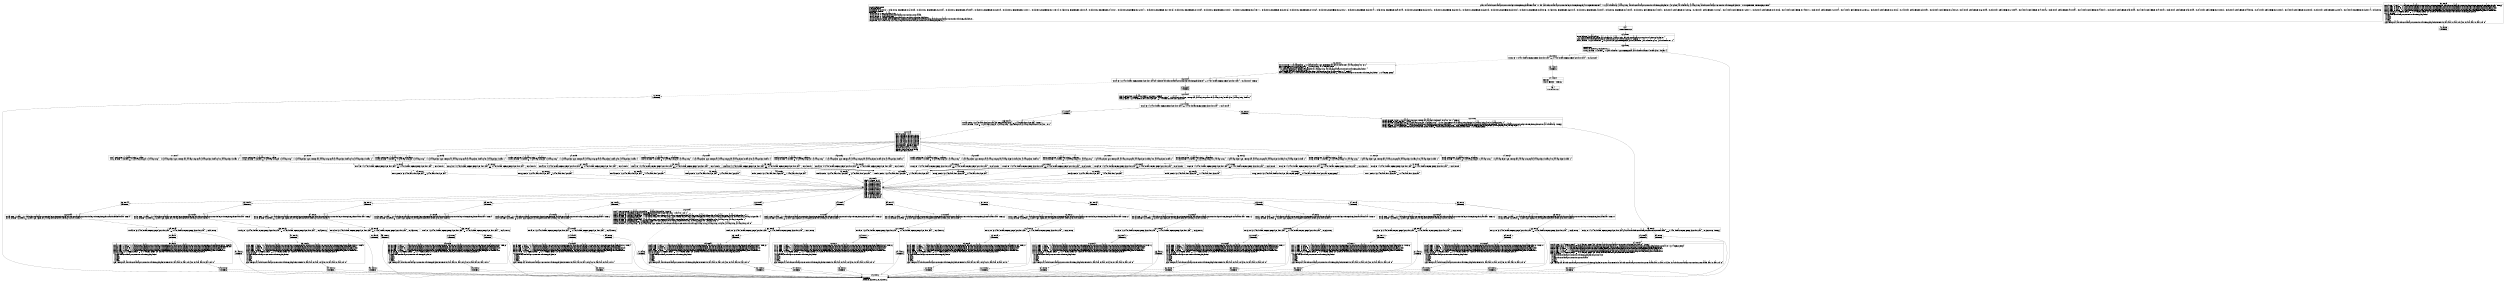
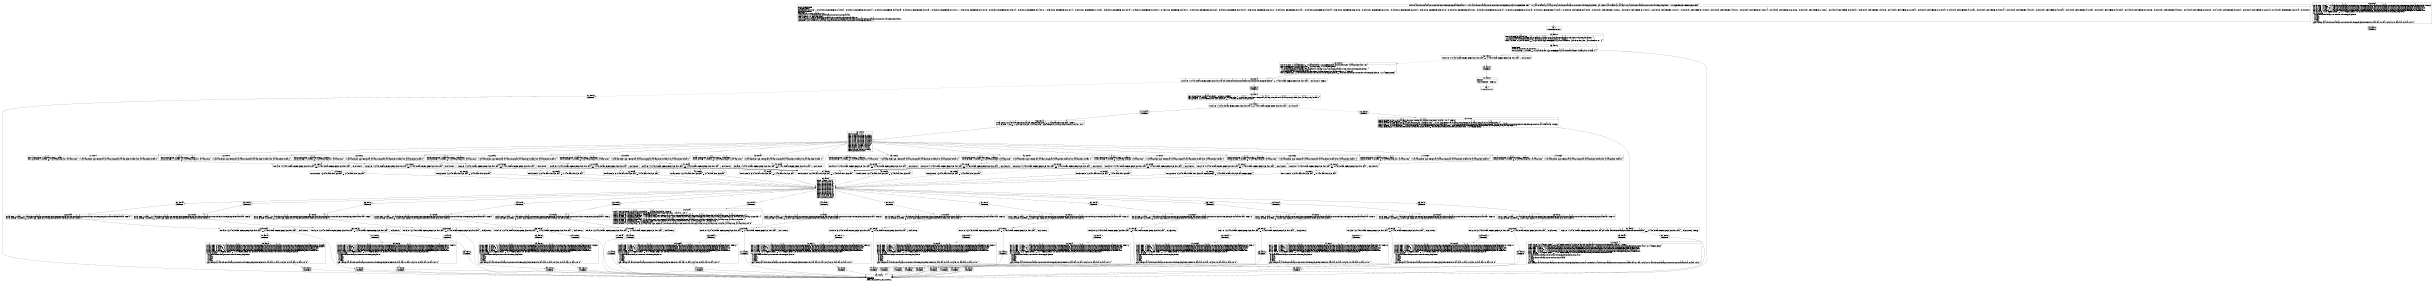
node "183: 0x0088": added
node "242: 0x01fd": removed
